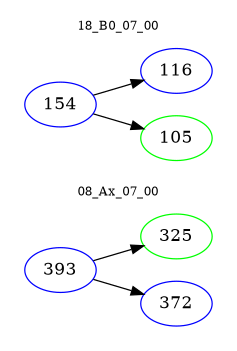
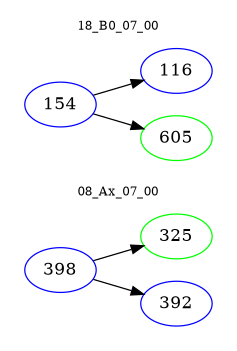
node "105": label "105" -> "605"
node "393": label "393" -> "398"
node "372": label "372" -> "392"
